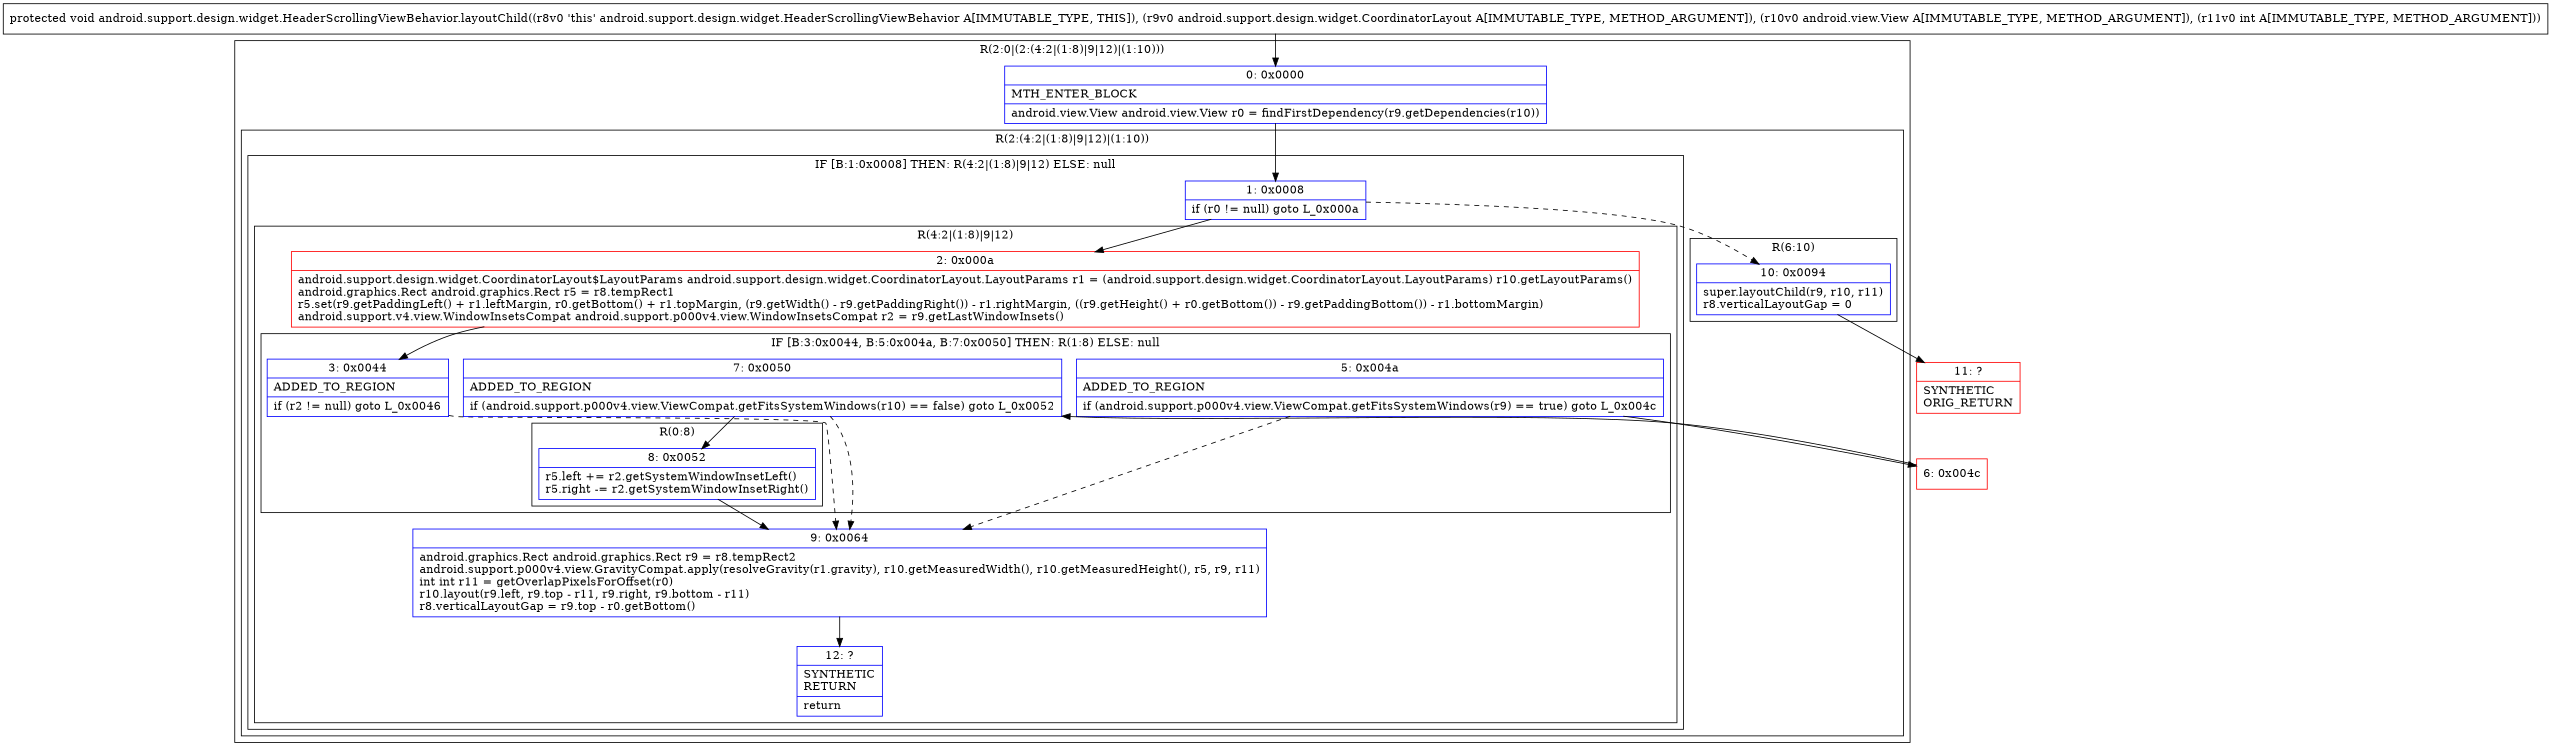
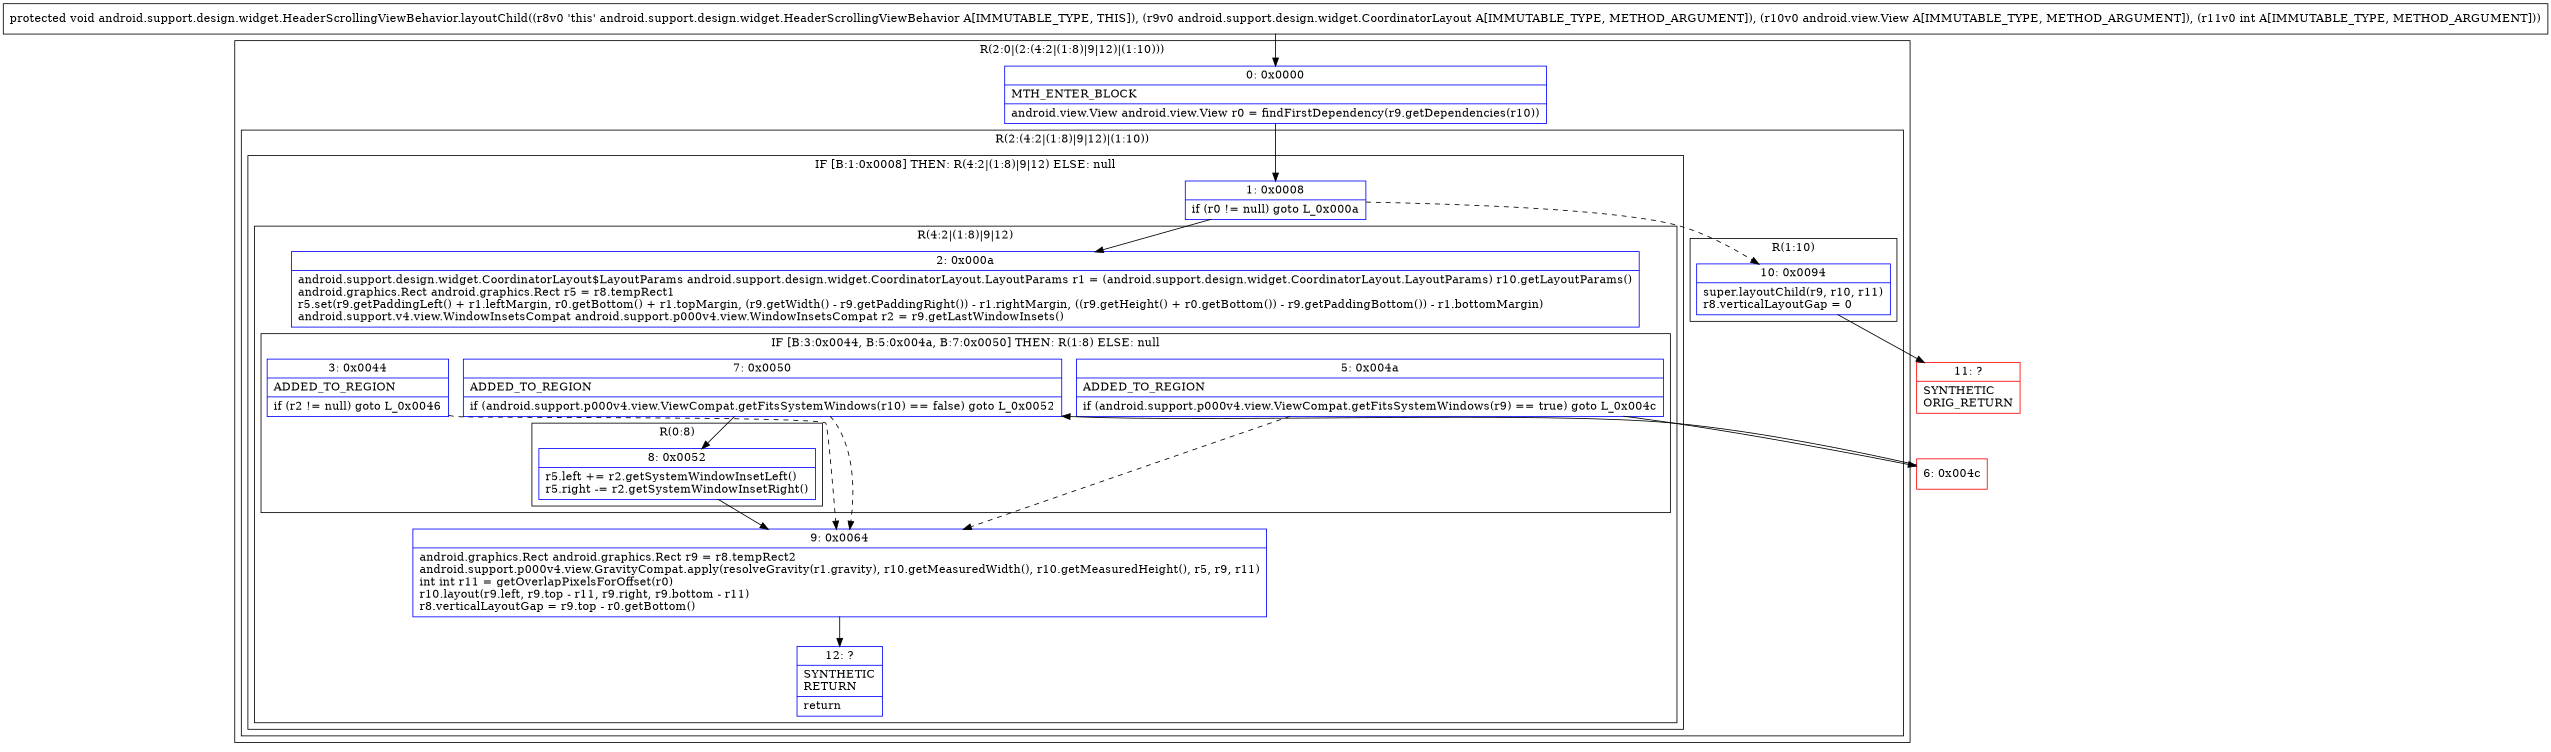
cluster "R(6:10)": label "R(6:10)" -> "R(1:10)"
node "2: 0x000a": color red -> blue
edge "2: 0x000a" -> "3: 0x0044": removed
